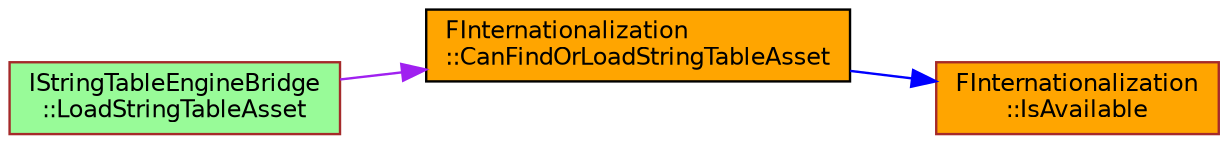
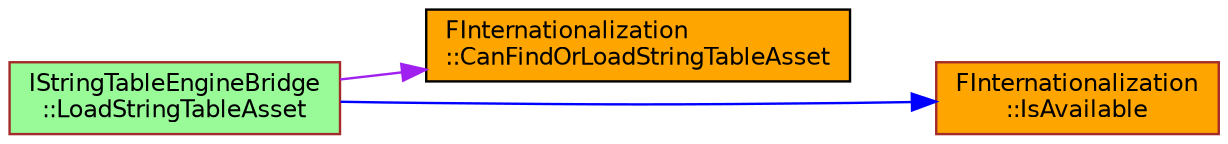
edge "FInternationalization ::CanFindOrLoadStringTableAsset" -> "FInternationalization ::IsAvailable": now "IStringTableEngineBridge ::LoadStringTableAsset" -> "FInternationalization ::IsAvailable"
